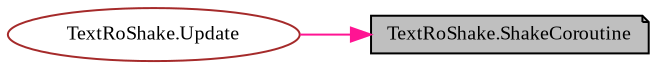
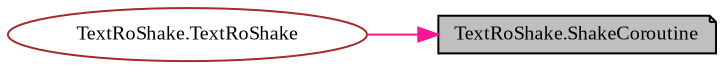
node "TextRoShake.Update": label "TextRoShake.Update" -> "TextRoShake.TextRoShake"
